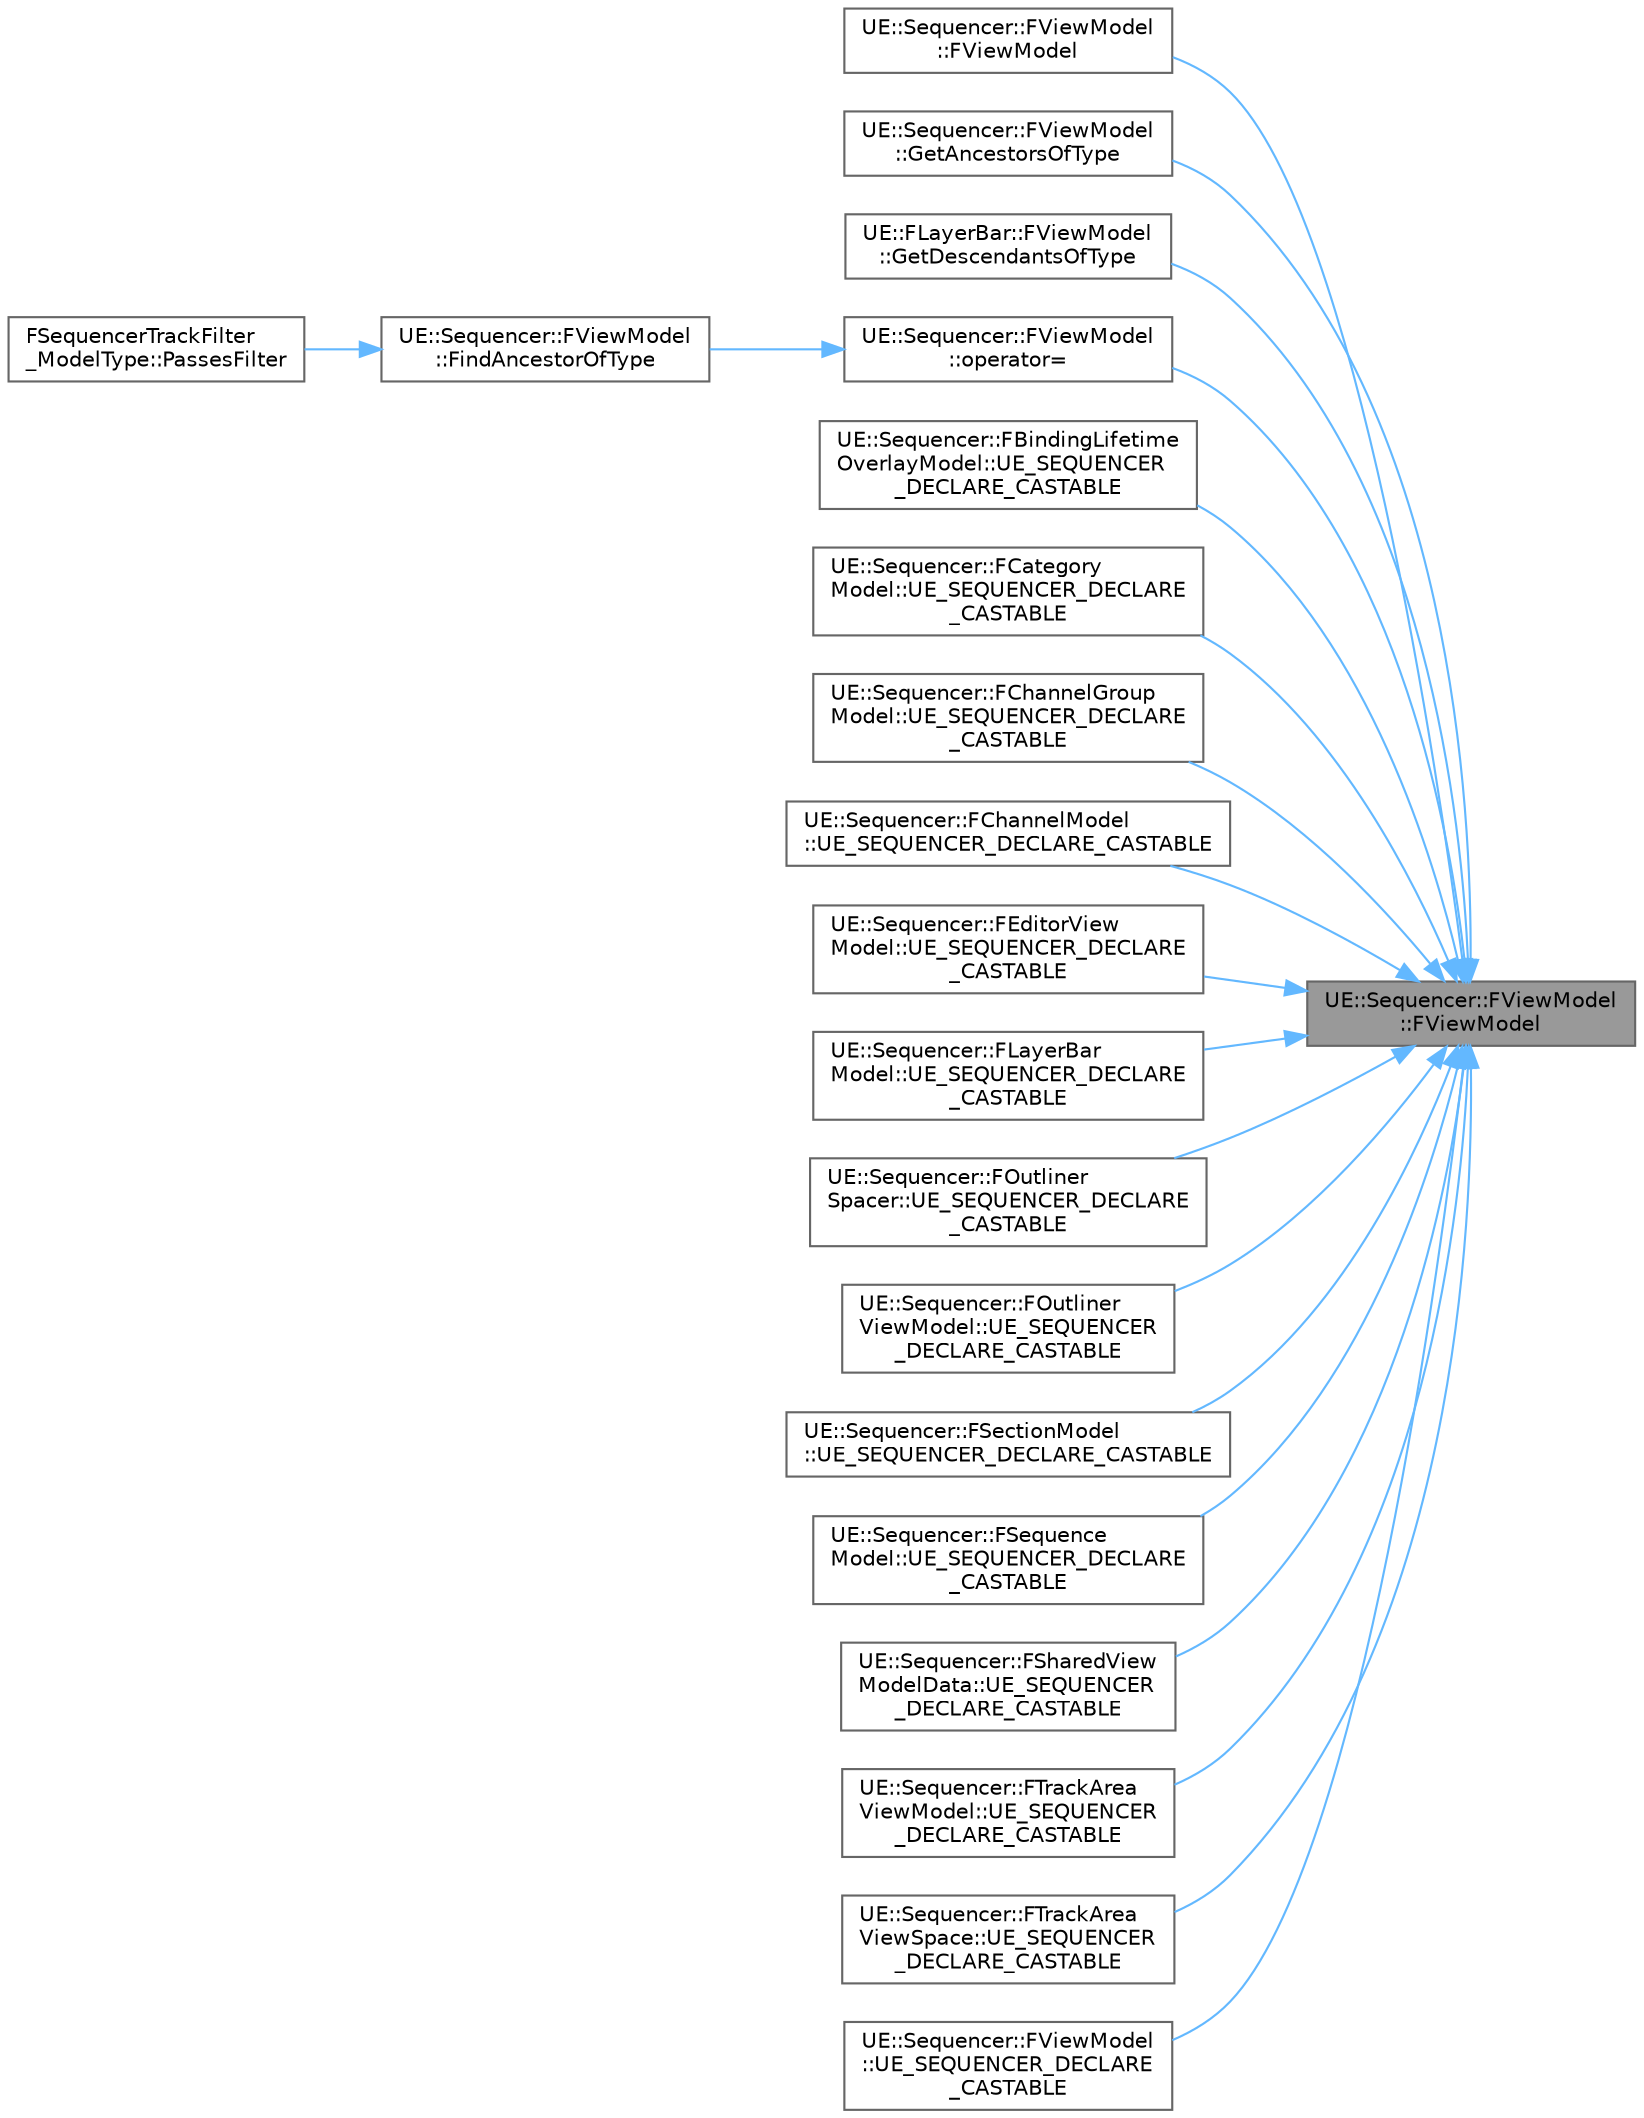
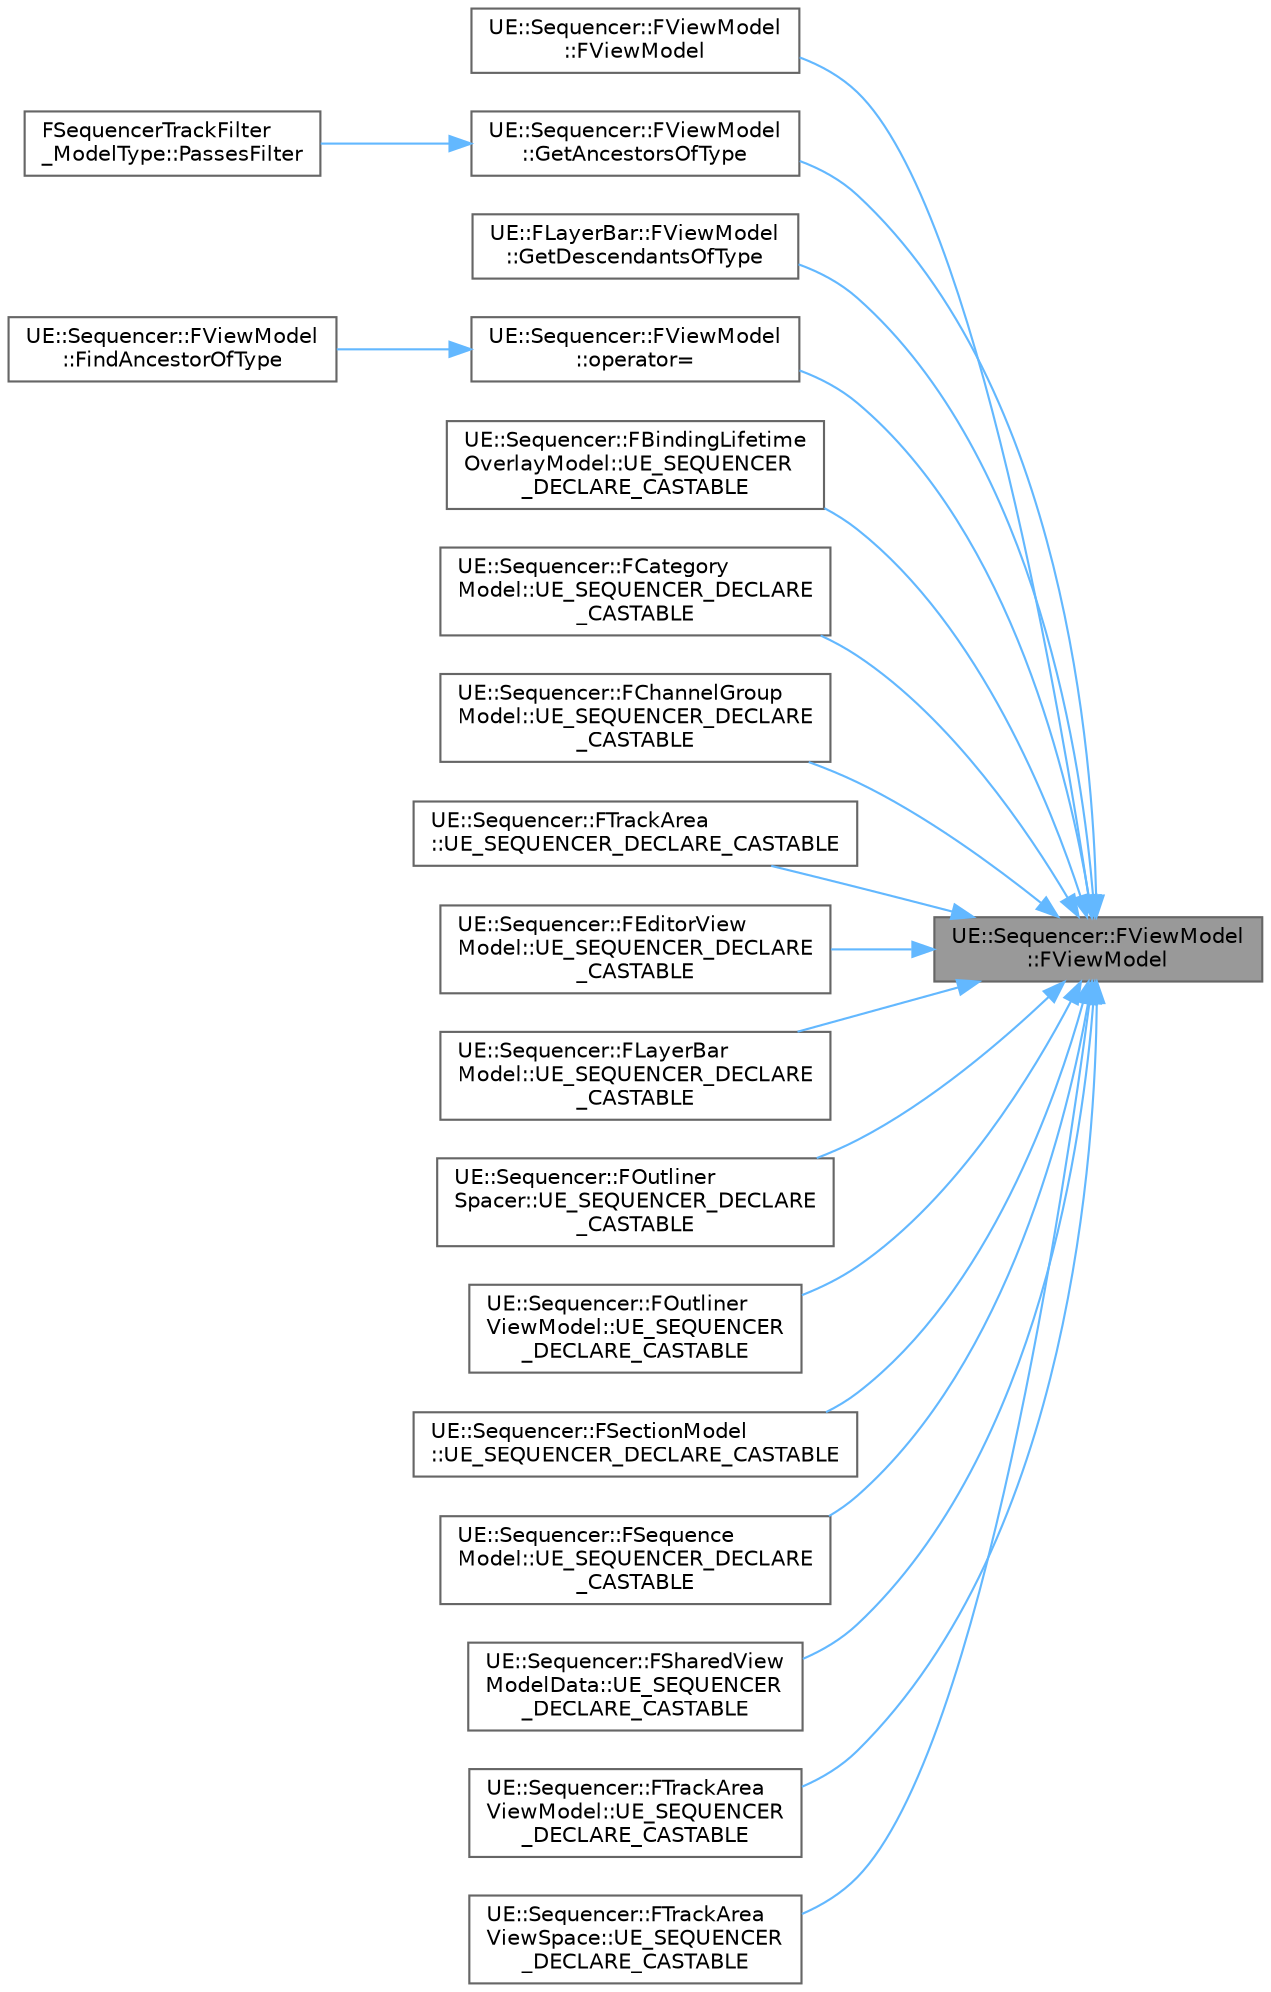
edge "FSequencerTrackFilter _ModelType::PassesFilter" -> "UE::Sequencer::FViewModel ::FindAncestorOfType": now "FSequencerTrackFilter _ModelType::PassesFilter" -> "UE::Sequencer::FViewModel ::GetAncestorsOfType"
node "UE::Sequencer::FChannelModel ::UE_SEQUENCER_DECLARE_CASTABLE": label "UE::Sequencer::FChannelModel ::UE_SEQUENCER_DECLARE_CASTABLE" -> "UE::Sequencer::FTrackArea ::UE_SEQUENCER_DECLARE_CASTABLE"
node "UE::Sequencer::FViewModel ::UE_SEQUENCER_DECLARE _CASTABLE": removed
